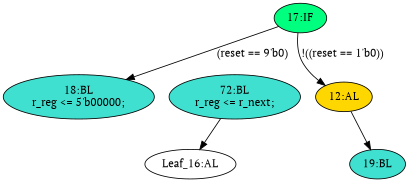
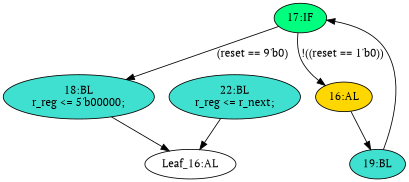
edge "19:BL" -> "17:IF": added
node "72:BL r_reg <= r_next;": label "72:BL r_reg <= r_next;" -> "22:BL r_reg <= r_next;"
node "12:AL": label "12:AL" -> "16:AL"
edge "18:BL r_reg <= 5'b00000;" -> "Leaf_16:AL": added
